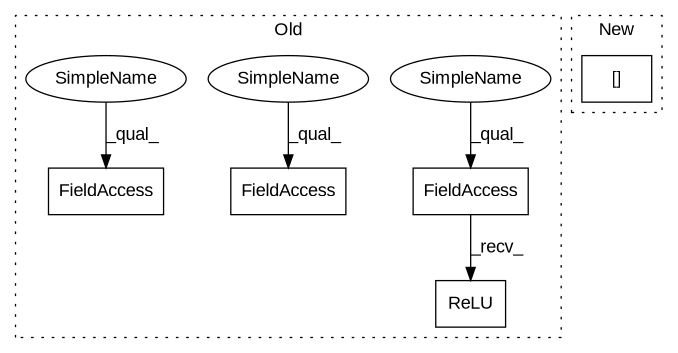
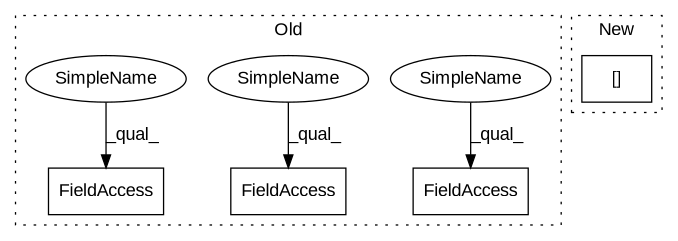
node "ReLU": removed
